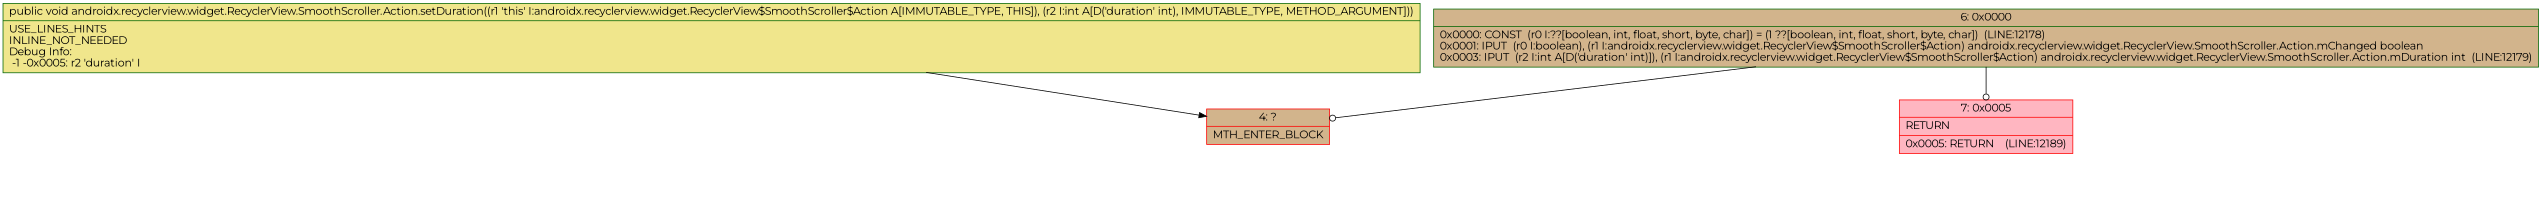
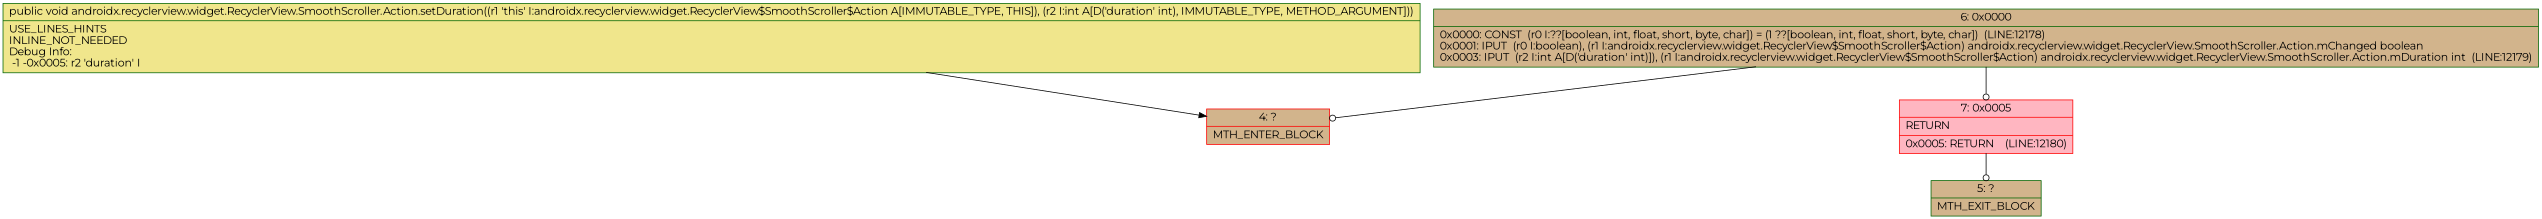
node "7: 0x0005": text "0x0005: RETURN    (LINE:12189)" -> "0x0005: RETURN    (LINE:12180)"
node "5: ?": added
